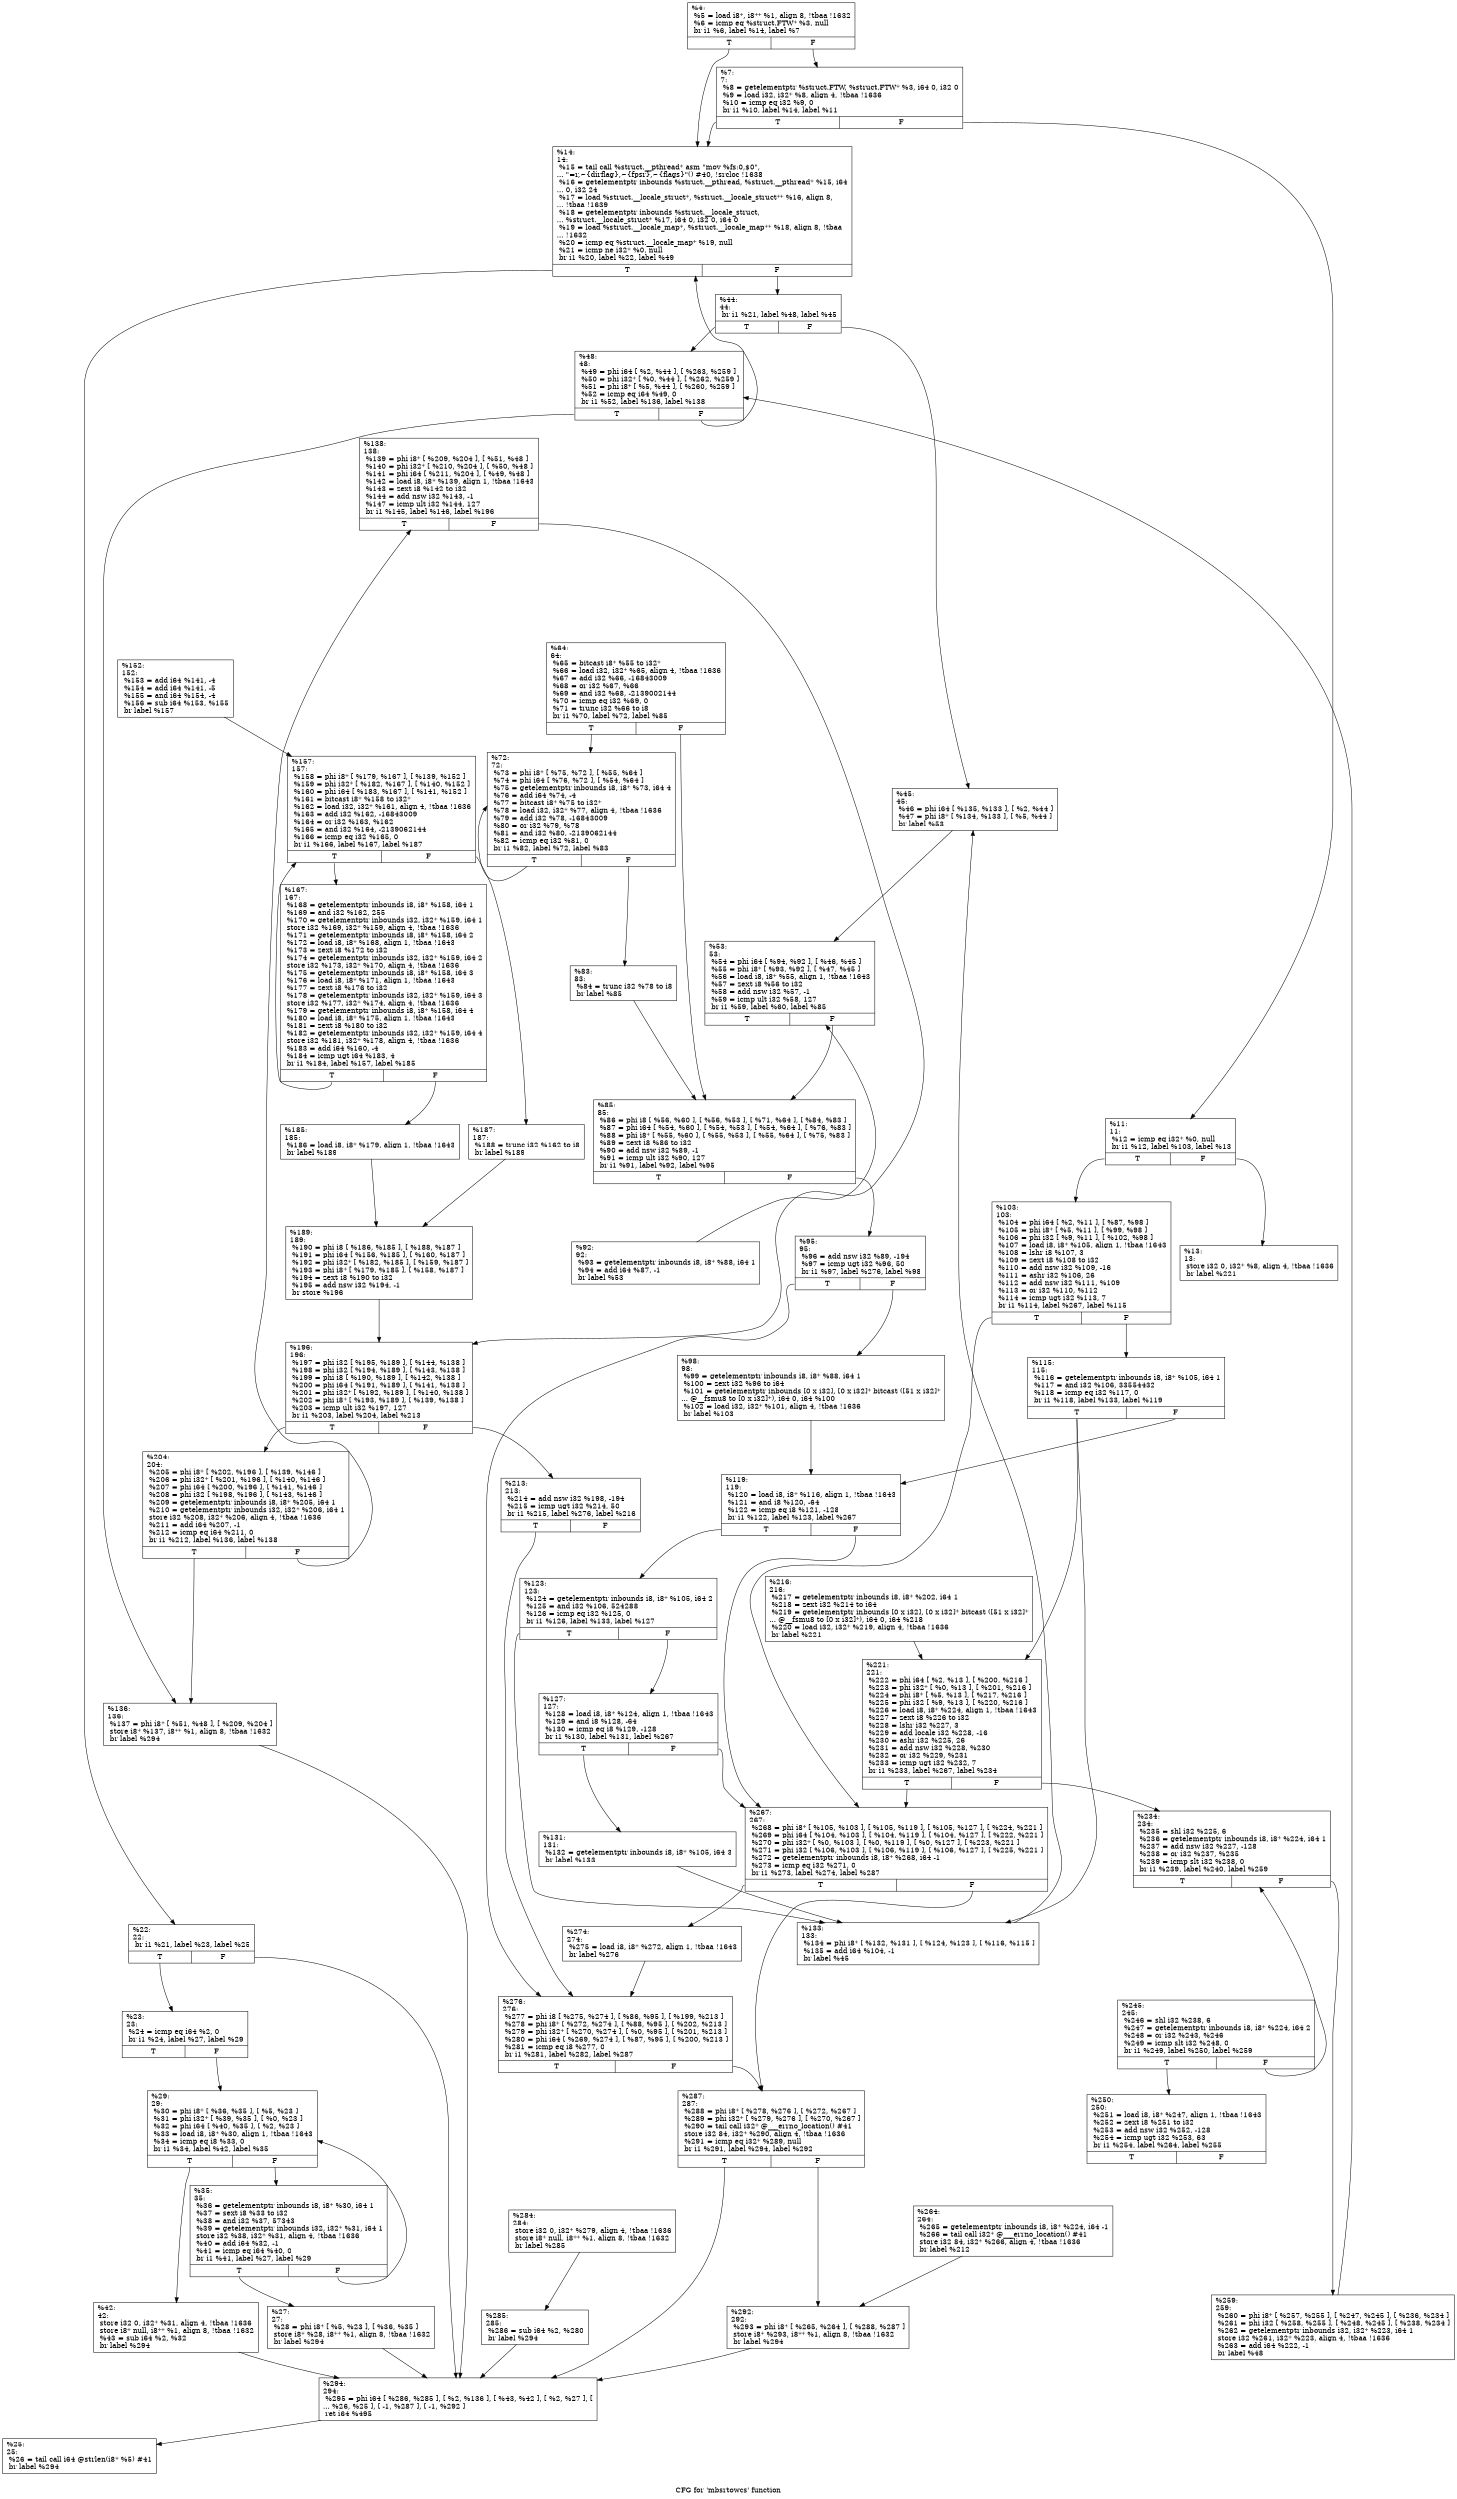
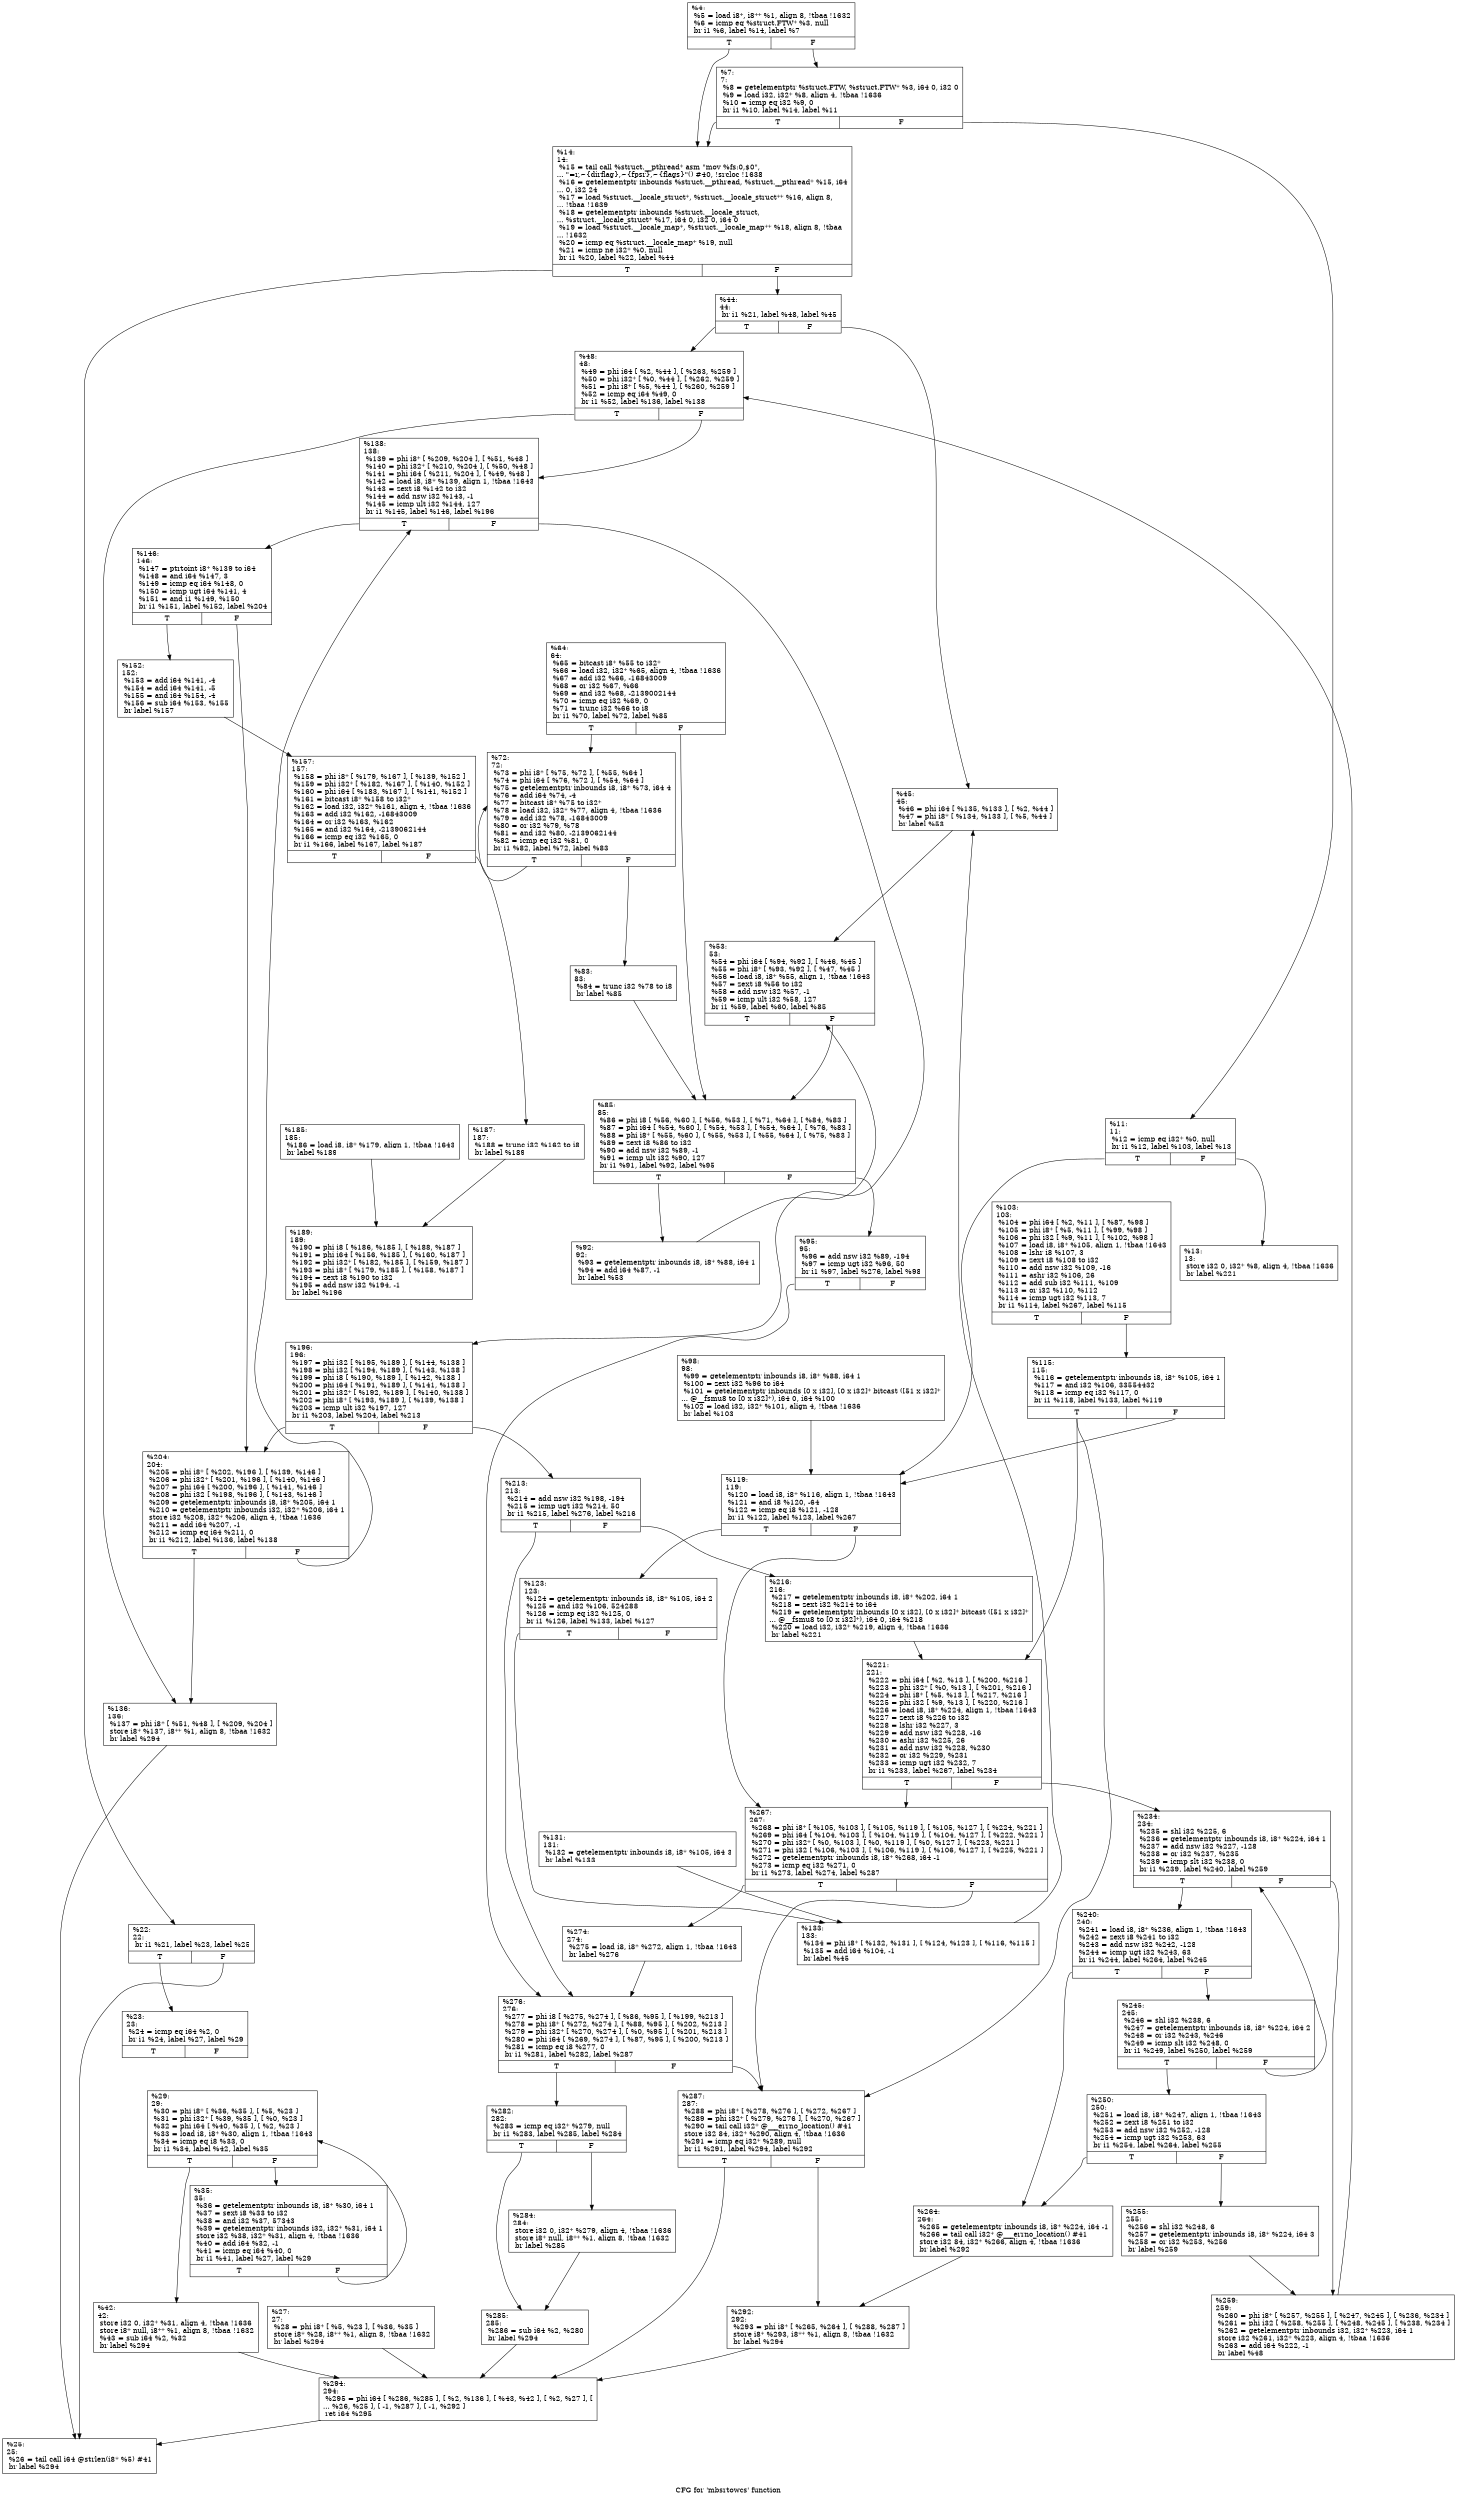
node "%14:": text "br i1 %20, label %22, label %49" -> "br i1 %20, label %22, label %44"
edge "%48:" -> "%14:": now "%48:" -> "%138:"
node "%138:": text "%147 = icmp ult i32 %144, 127" -> "%145 = icmp ult i32 %144, 127"
node "%146:": added
node "%167:": removed
edge "%11:" -> "%103:": now "%11:" -> "%119:"
edge "%85:" -> "%92:": added
node "%103:": text "%112 = add nsw i32 %111, %109" -> "%112 = add sub i32 %111, %109"
node "%189:": text "br store %196" -> "br label %196"
edge "%189:" -> "%196:": removed
edge "%95:" -> "%98:": removed
edge "%213:" -> "%216:": added
edge "%103:" -> "%267:": removed
edge "%115:" -> "%133:": now "%115:" -> "%287:"
node "%127:": removed
node "%221:": text "%229 = add locale i32 %228, -16" -> "%229 = add nsw i32 %228, -16"
node "%240:": added
edge "%136:" -> "%294:": now "%136:" -> "%25:"
edge "%23:" -> "%29:": removed
edge "%22:" -> "%294:": now "%22:" -> "%25:"
node "%282:": added
edge "%250:" -> "%264:": added
node "%255:": added
node "%264:": text "br label %212" -> "br label %292"
edge "%35:" -> "%27:": removed
node "%294:": text "ret i64 %495" -> "ret i64 %295"
